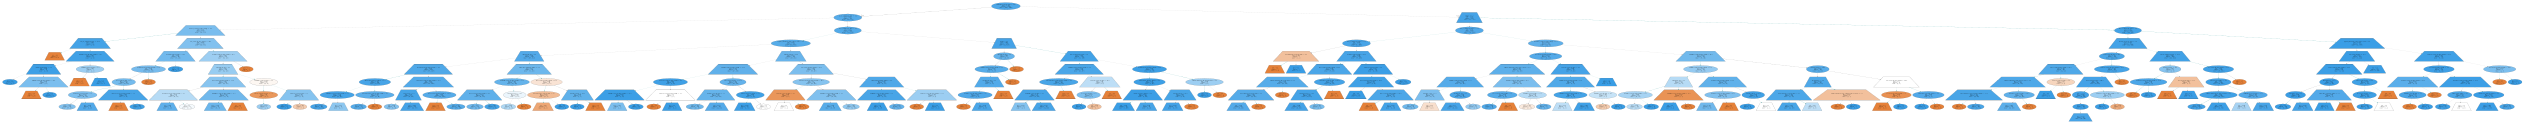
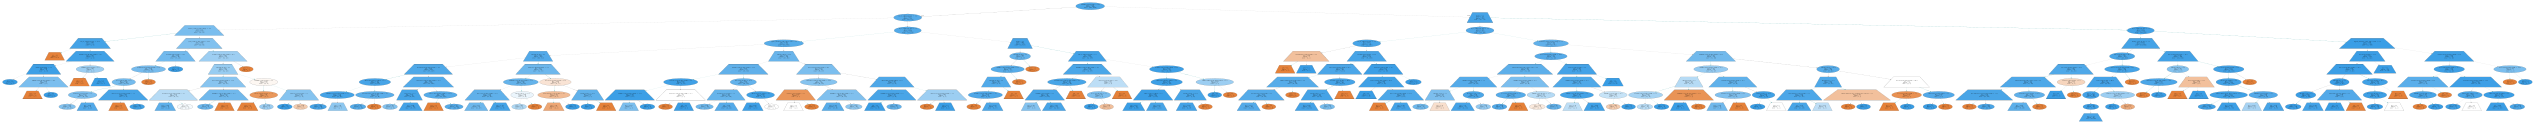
node "gini = 0.323 samples = 94 value = [19, 75]": shape trapezium -> ellipse
node "gini = 0.0 samples = 10 value = [10, 0]": added
node "gini = 0.33 samples = 211 value = [44, 167]": shape ellipse -> trapezium
node "gini = 0.104 samples = 91 value = [5, 86]": shape ellipse -> trapezium
